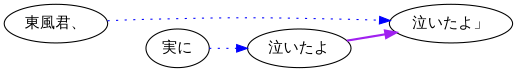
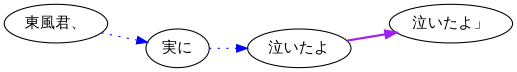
edge "東風君、" -> "泣いたよ」": now "東風君、" -> "実に"
